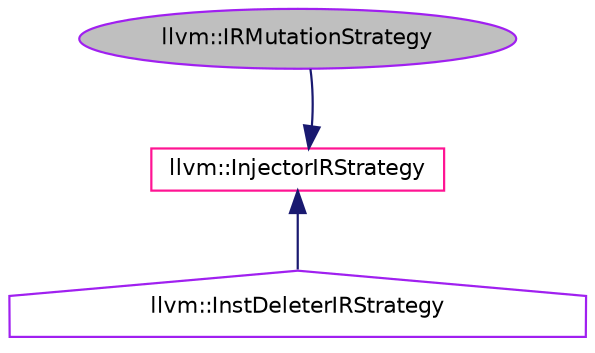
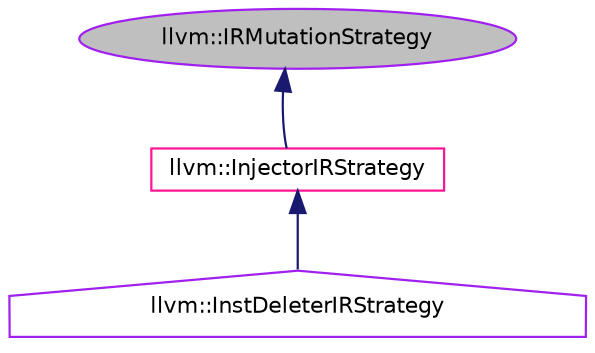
edge "llvm::IRMutationStrategy" -> "llvm::InjectorIRStrategy": reversed
